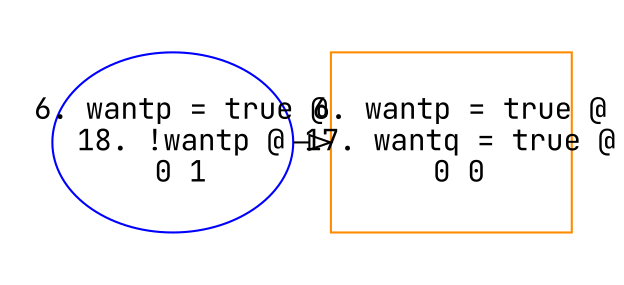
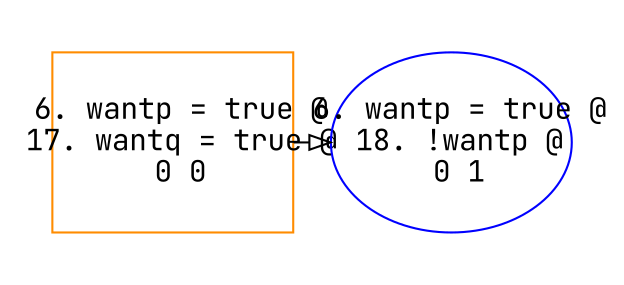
edge "6. wantp = true @ 18. !wantp @ 0 1" -> "6. wantp = true @ 17. wantq = true @ 0 0": reversed
